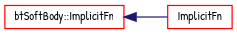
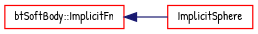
node "ImplicitFn": label "ImplicitFn" -> "ImplicitSphere"
